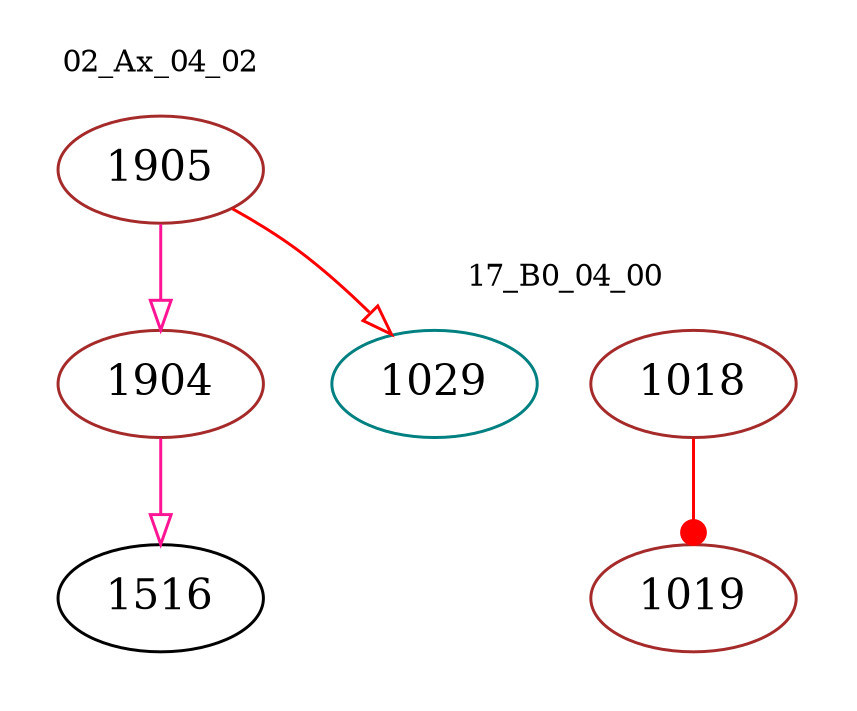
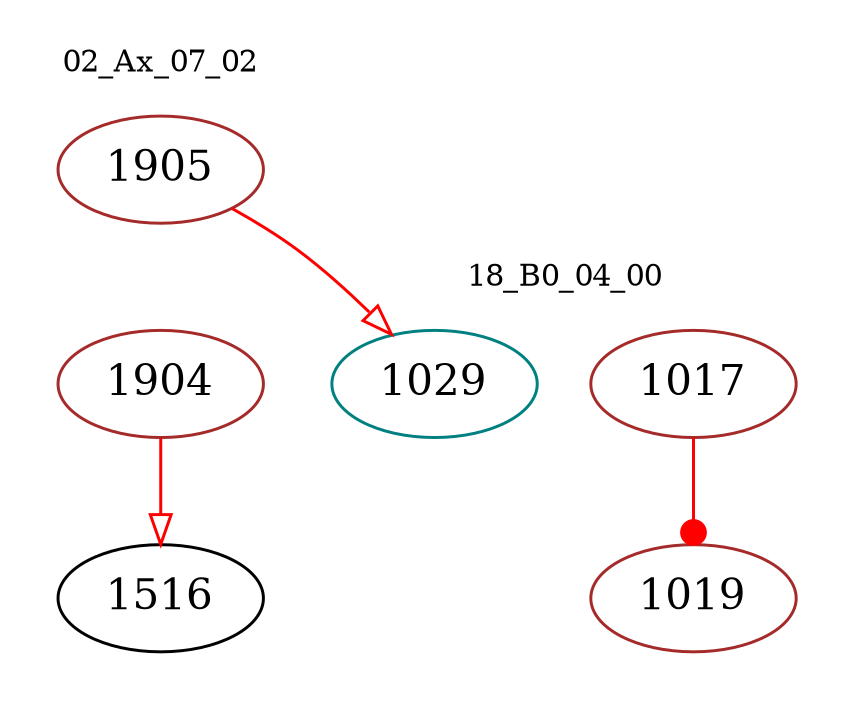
cluster "02_Ax_04_02": label "02_Ax_04_02" -> "02_Ax_07_02"
edge "1905" -> "1904": removed
cluster "17_B0_04_00": label "17_B0_04_00" -> "18_B0_04_00"
node "1018": label "1018" -> "1017"
edge "1904" -> "1516": color deeppink -> red
